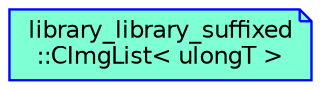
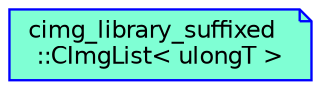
node "library_library_suffixed ::CImgList< ulongT >": label "library_library_suffixed ::CImgList< ulongT >" -> "cimg_library_suffixed ::CImgList< ulongT >"
